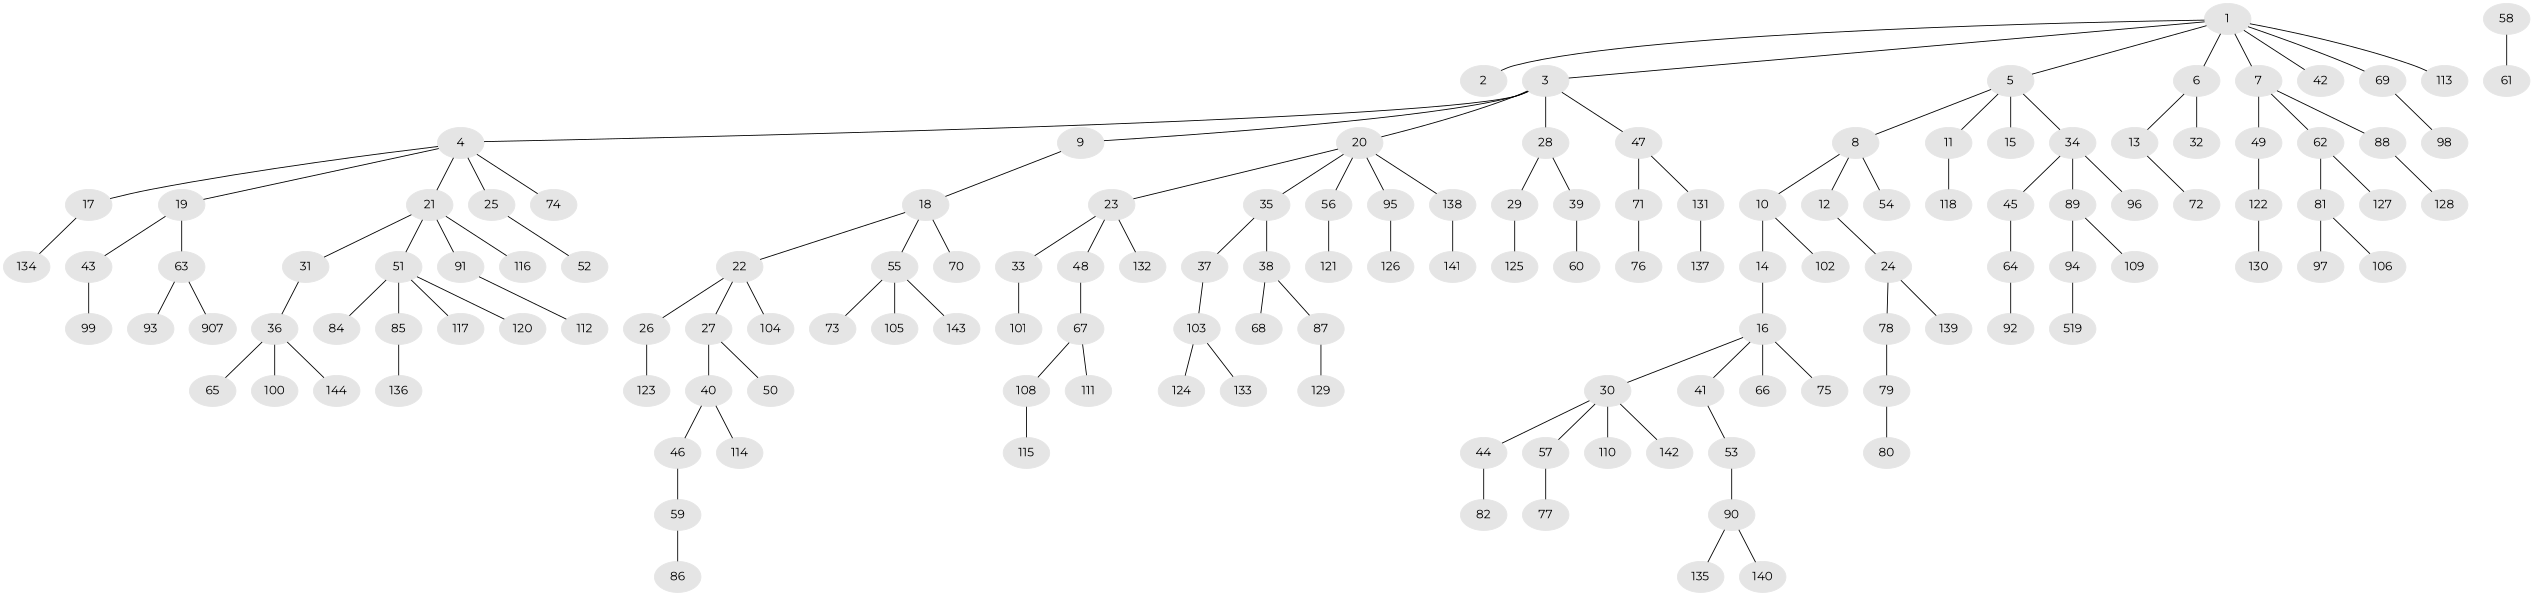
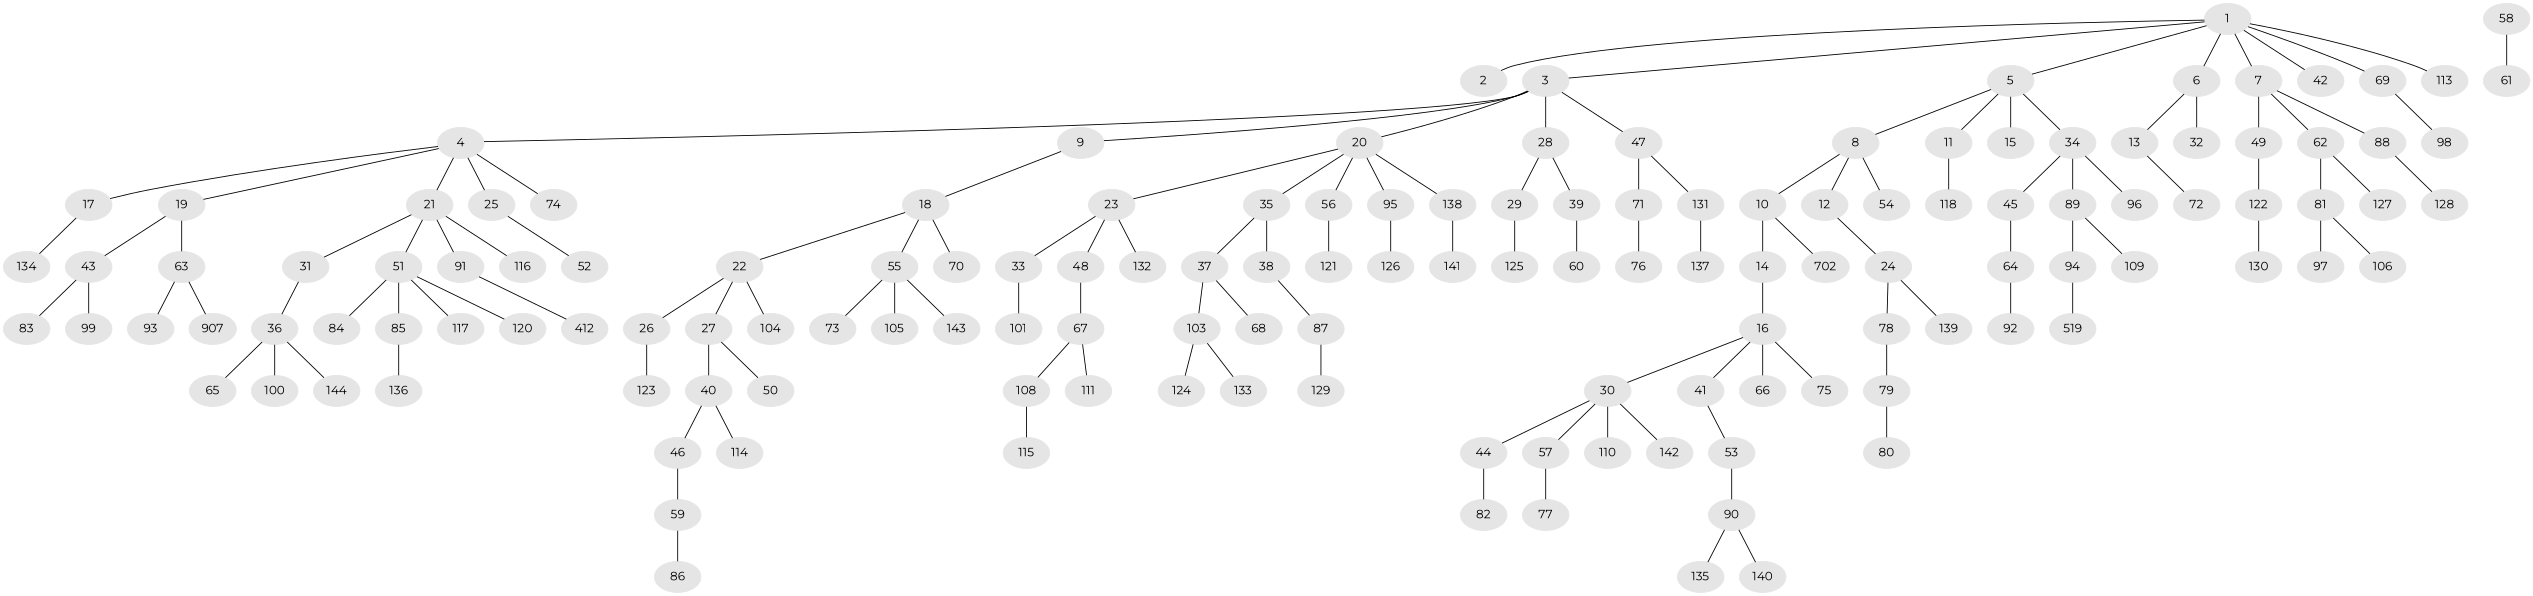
node "102": label "102" -> "702"
edge "38" -- "68": now "37" -- "68"
node "83": added
node "112": label "112" -> "412"
